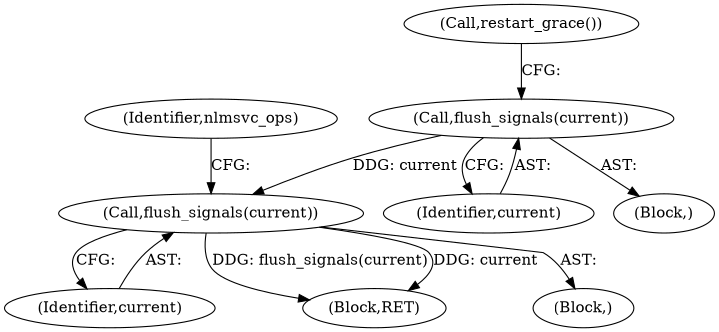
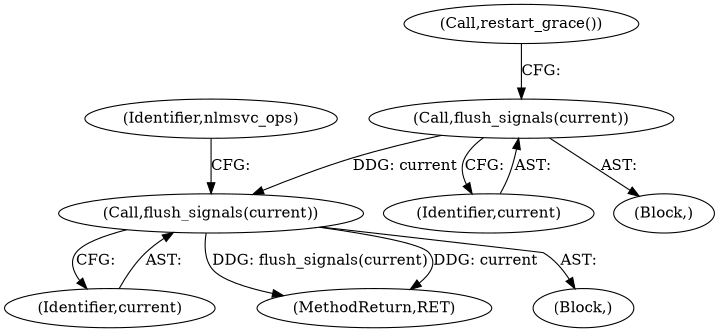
node "(Block,RET)": label "(Block,RET)" -> "(MethodReturn,RET)"
